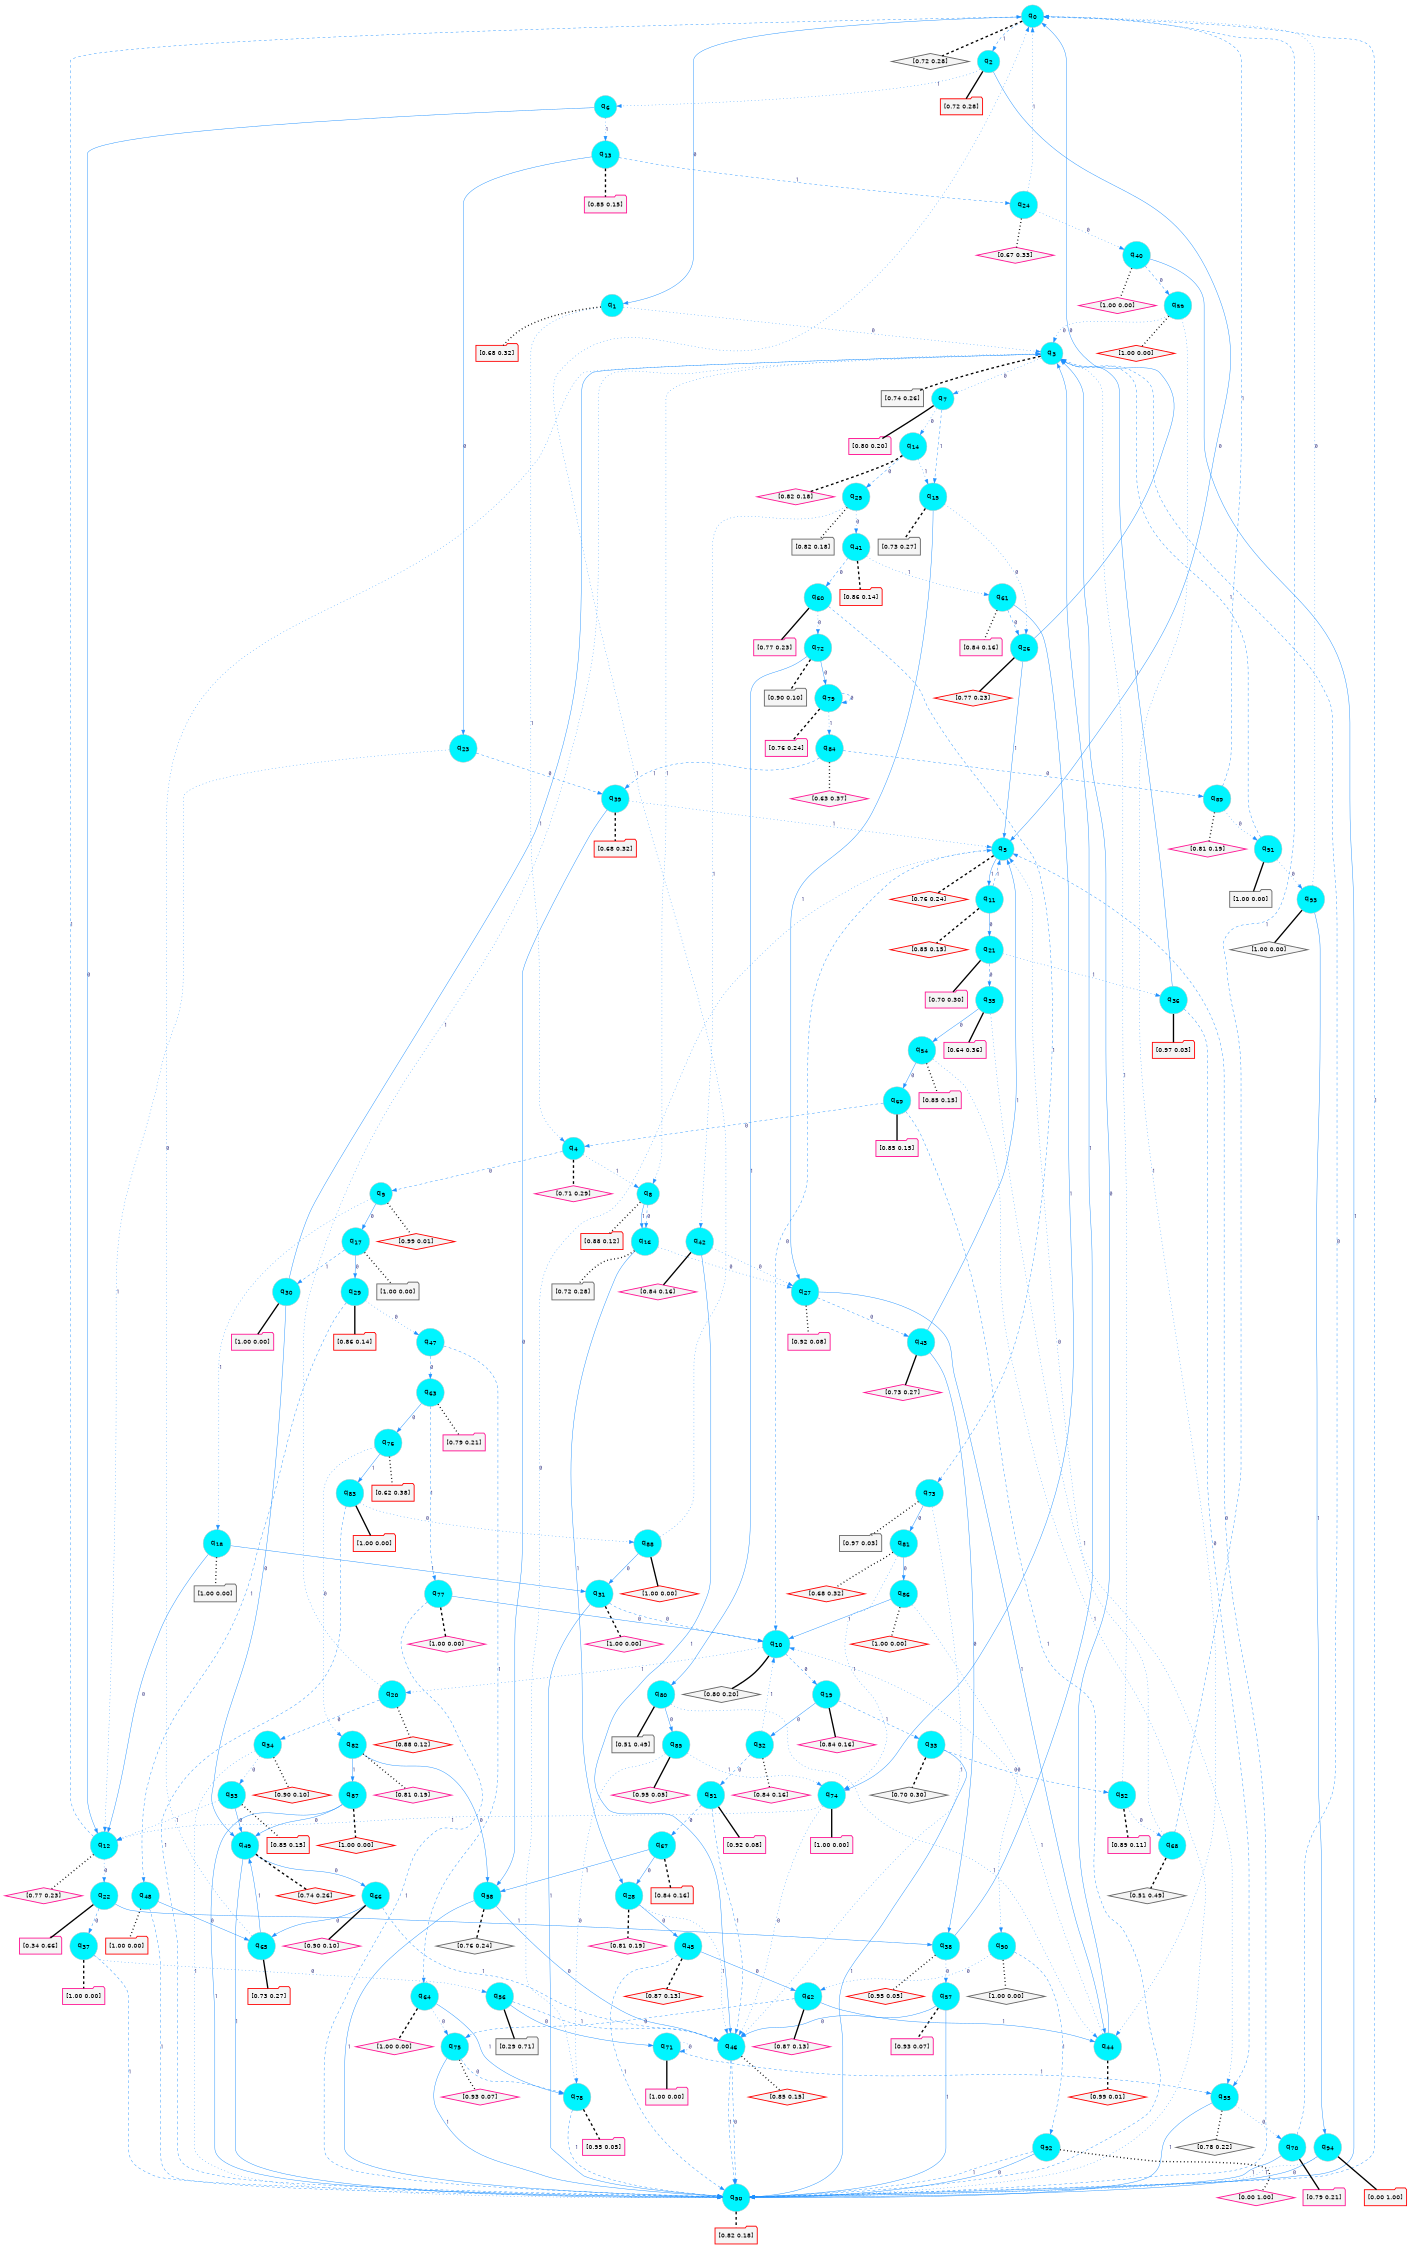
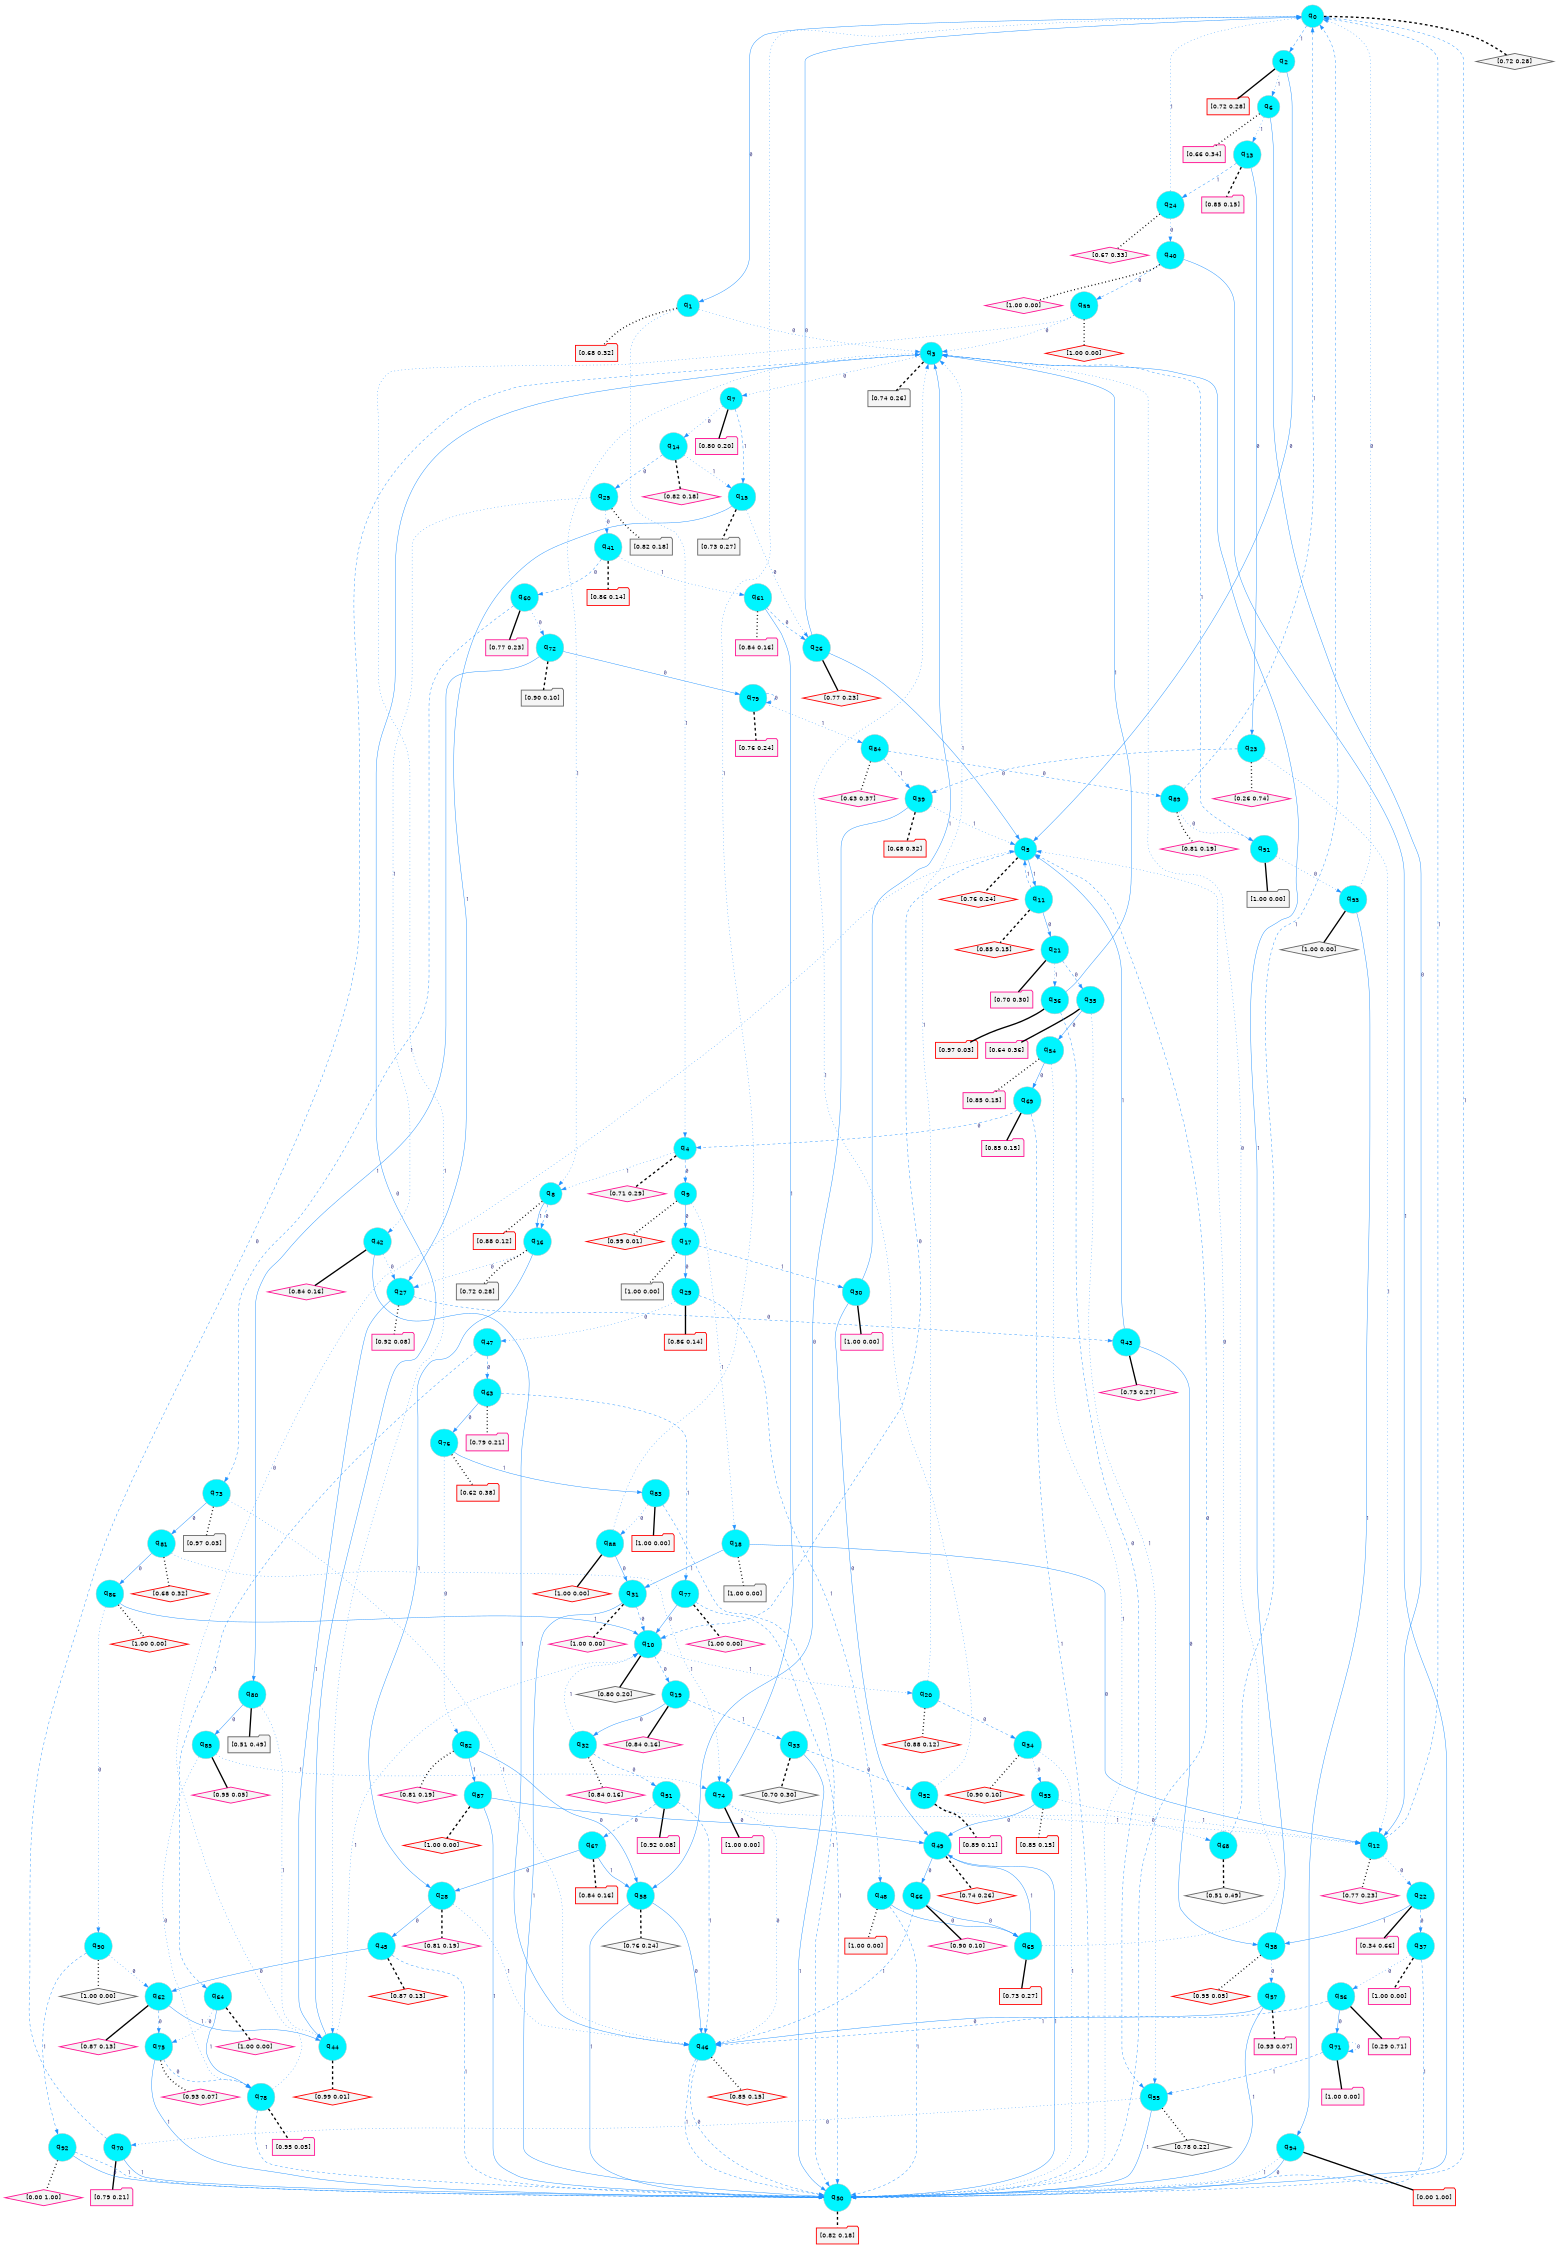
node "[0.66 0.34]": added
node "[0.26 0.74]": added
node "[0.29 0.71]": color gray40 -> deeppink
